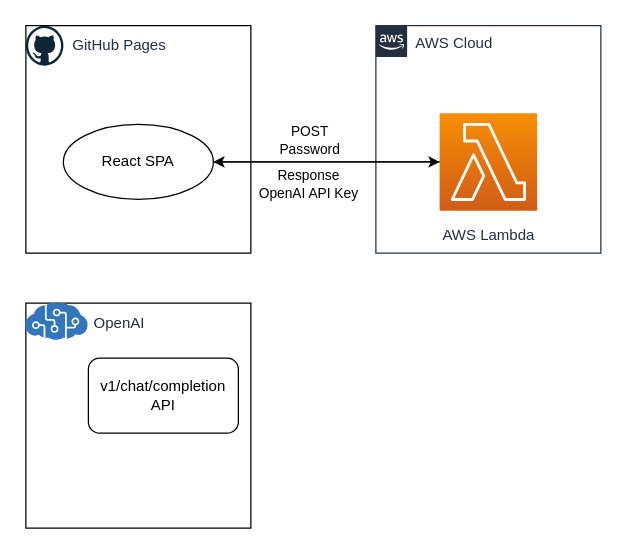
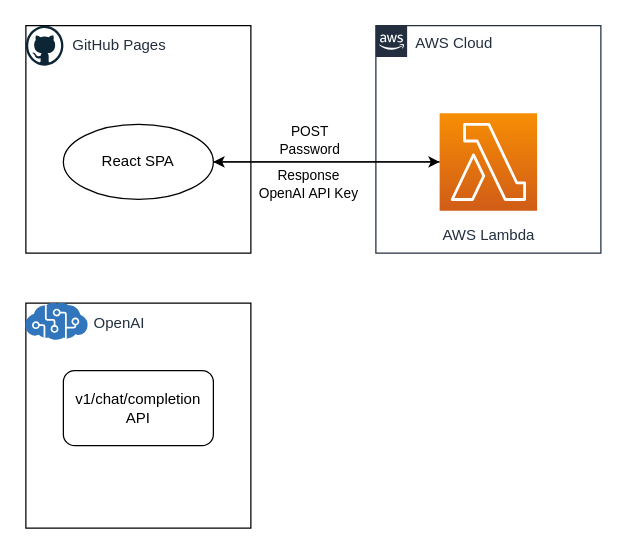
node "v1/chat/completion API": moved (163, 396) -> (138, 408)
